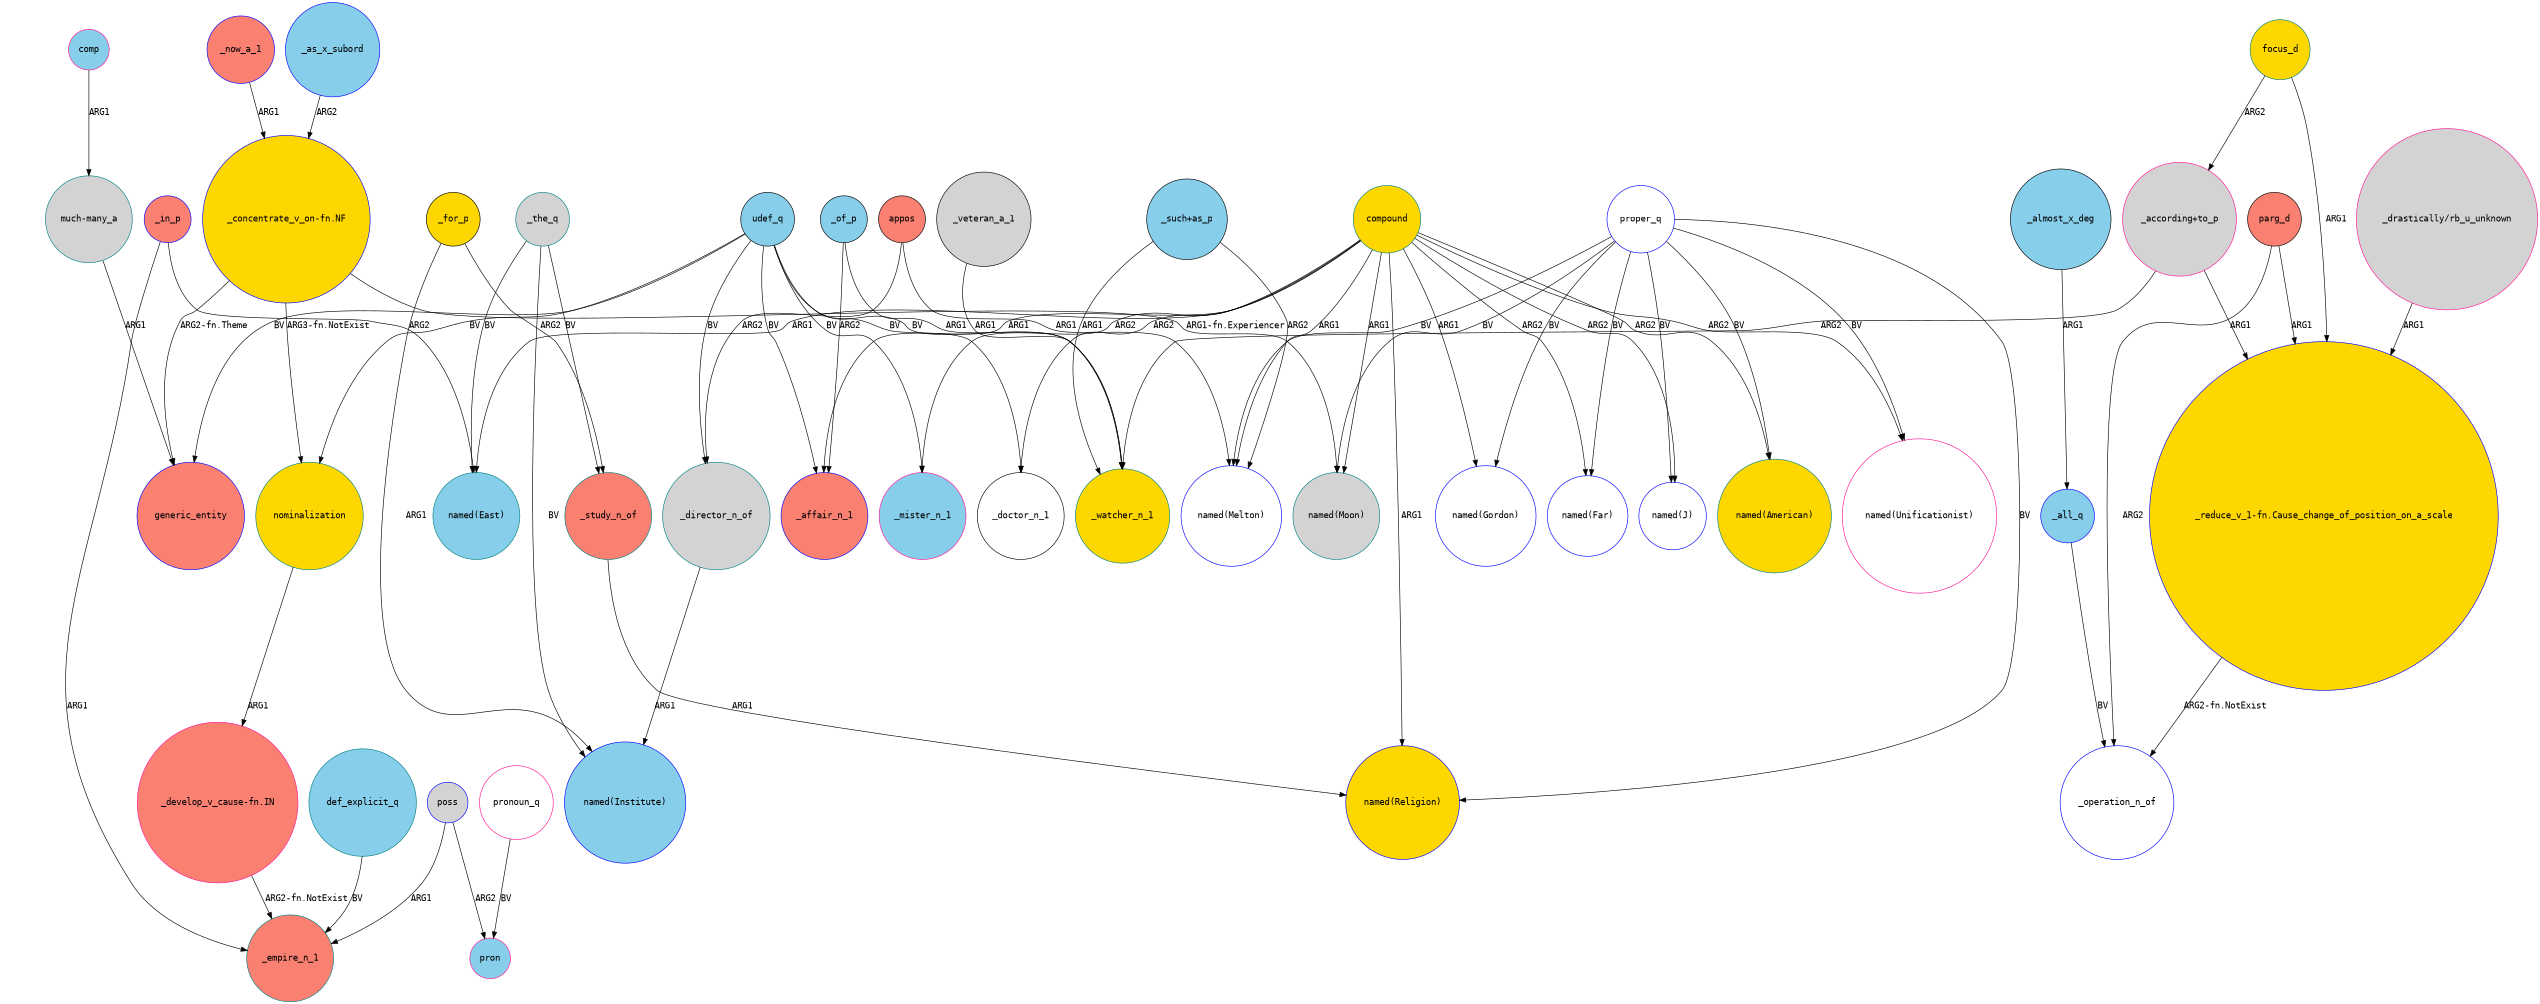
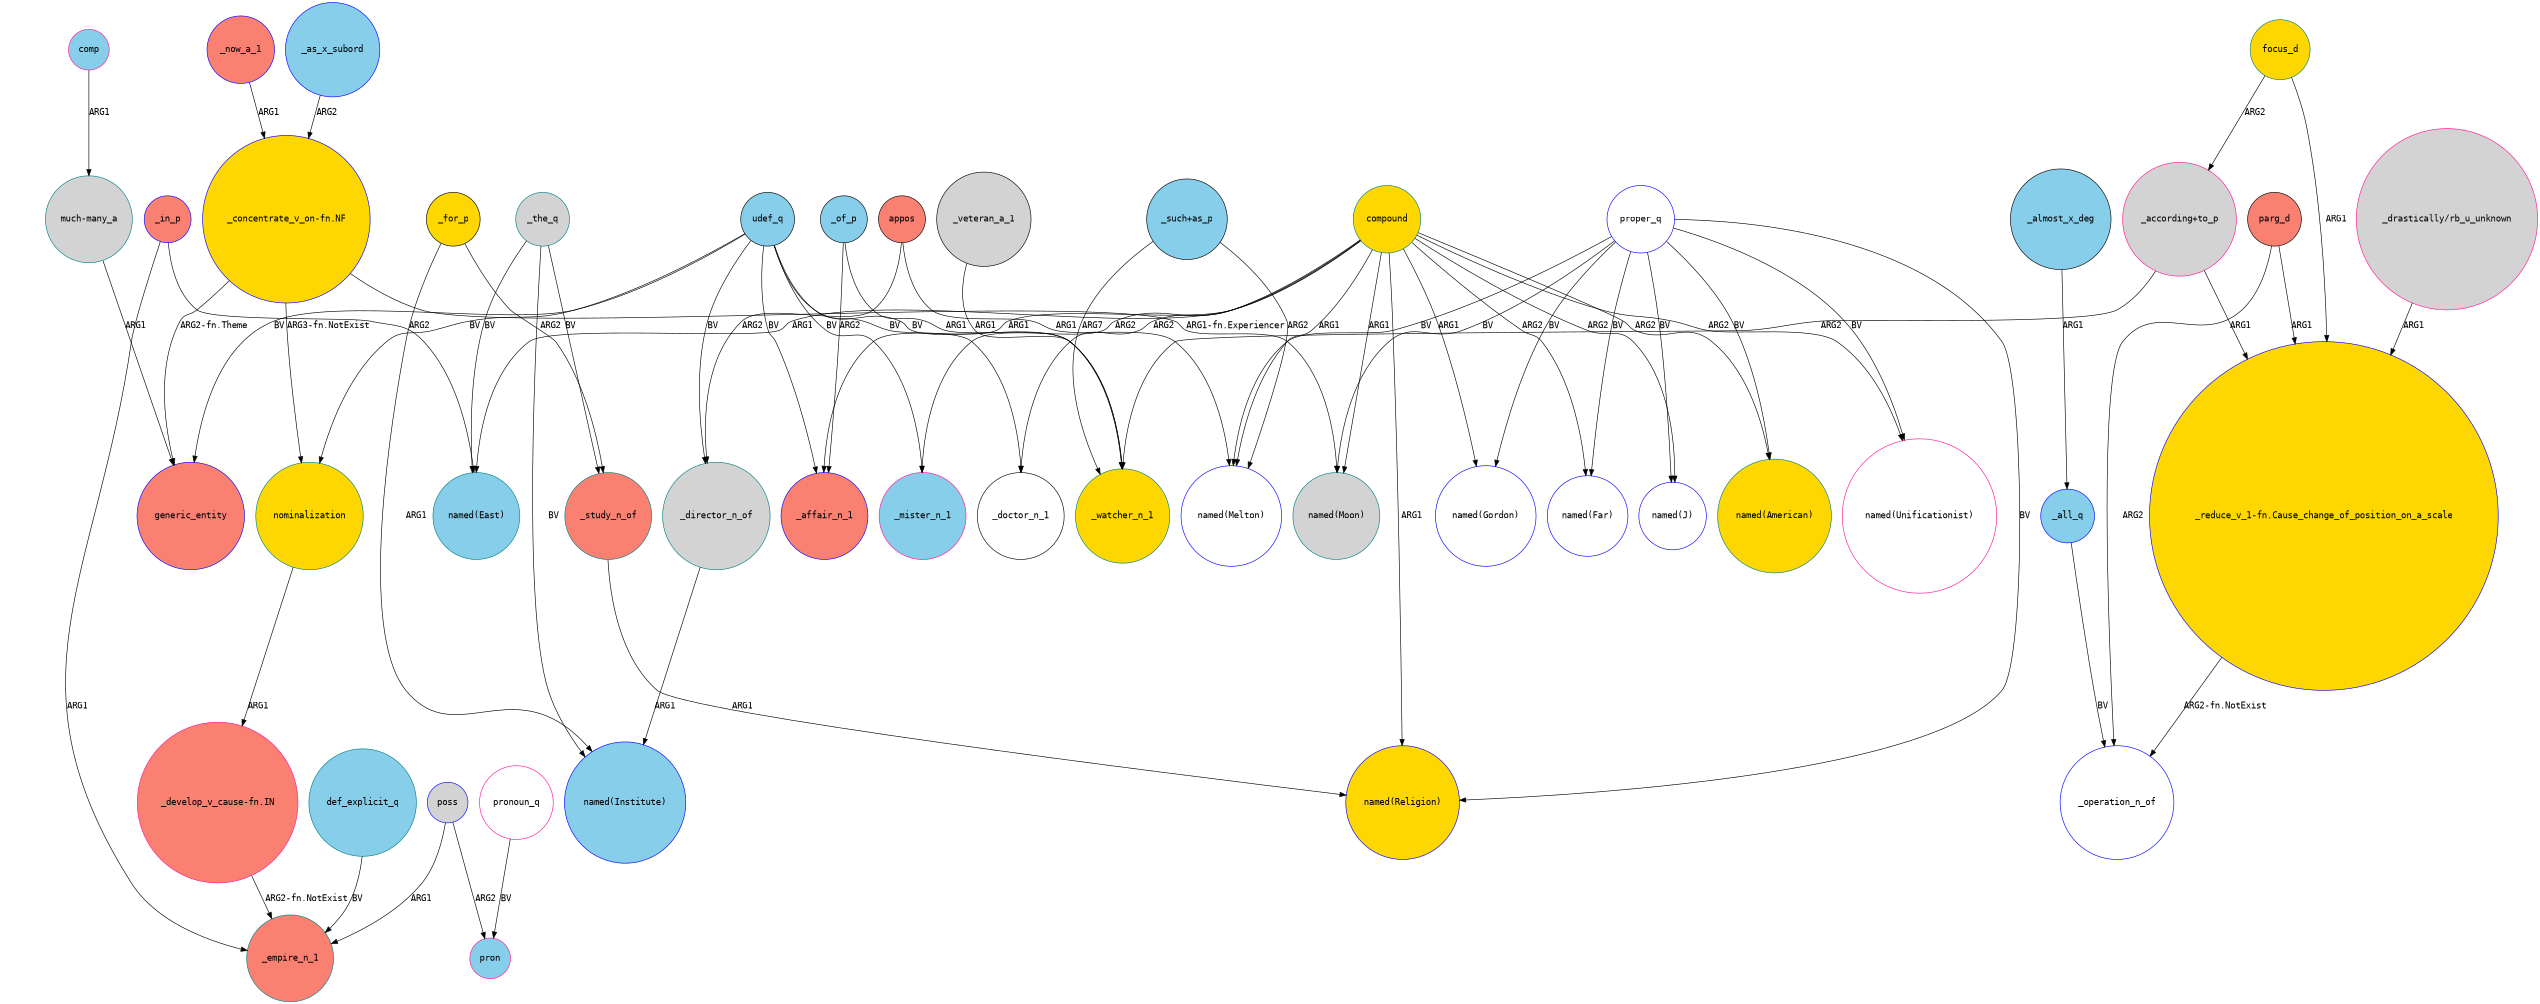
edge "_such+as_p" -> "_watcher_n_1": label "ARG1" -> "ARG7"
